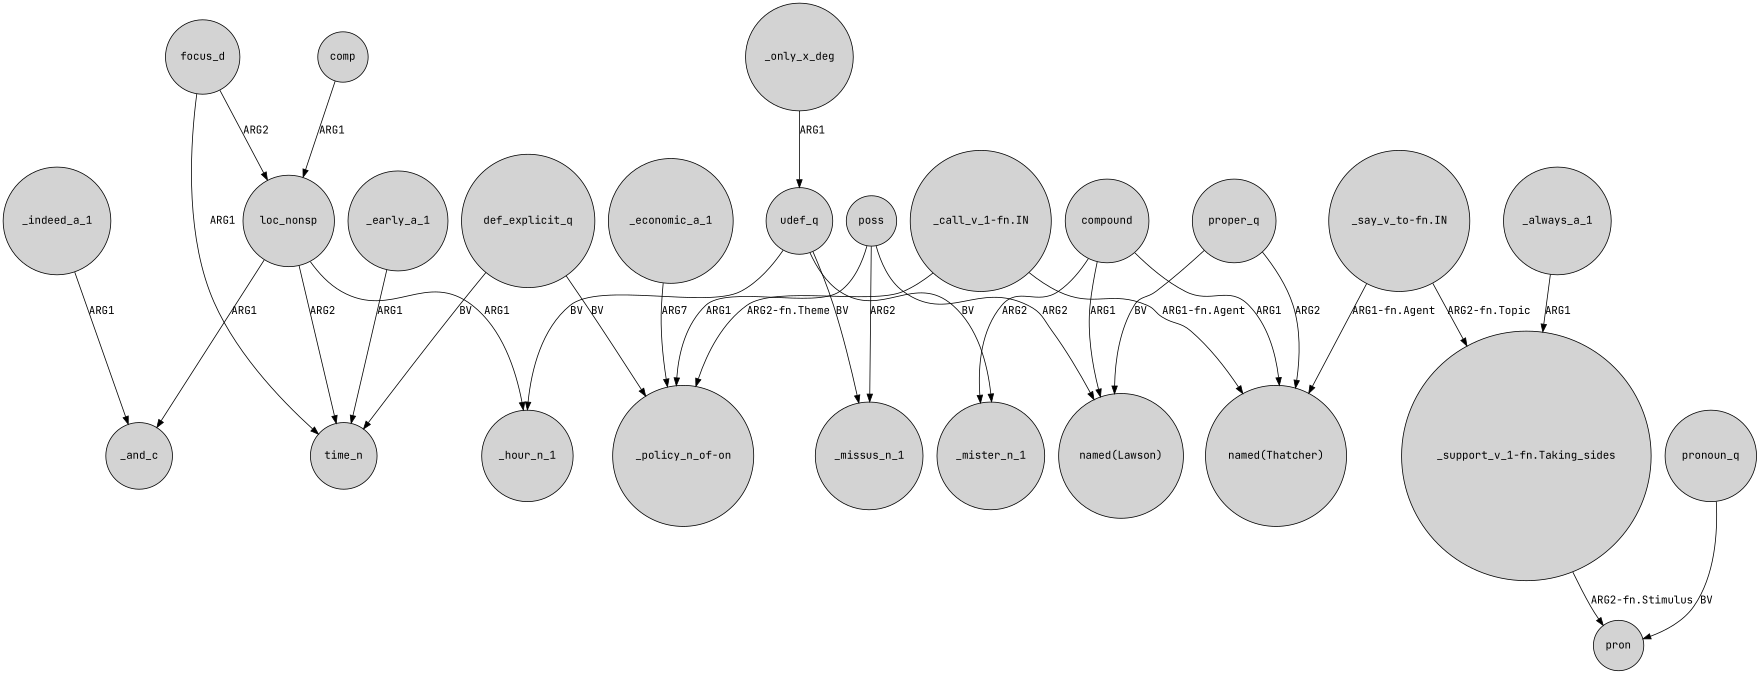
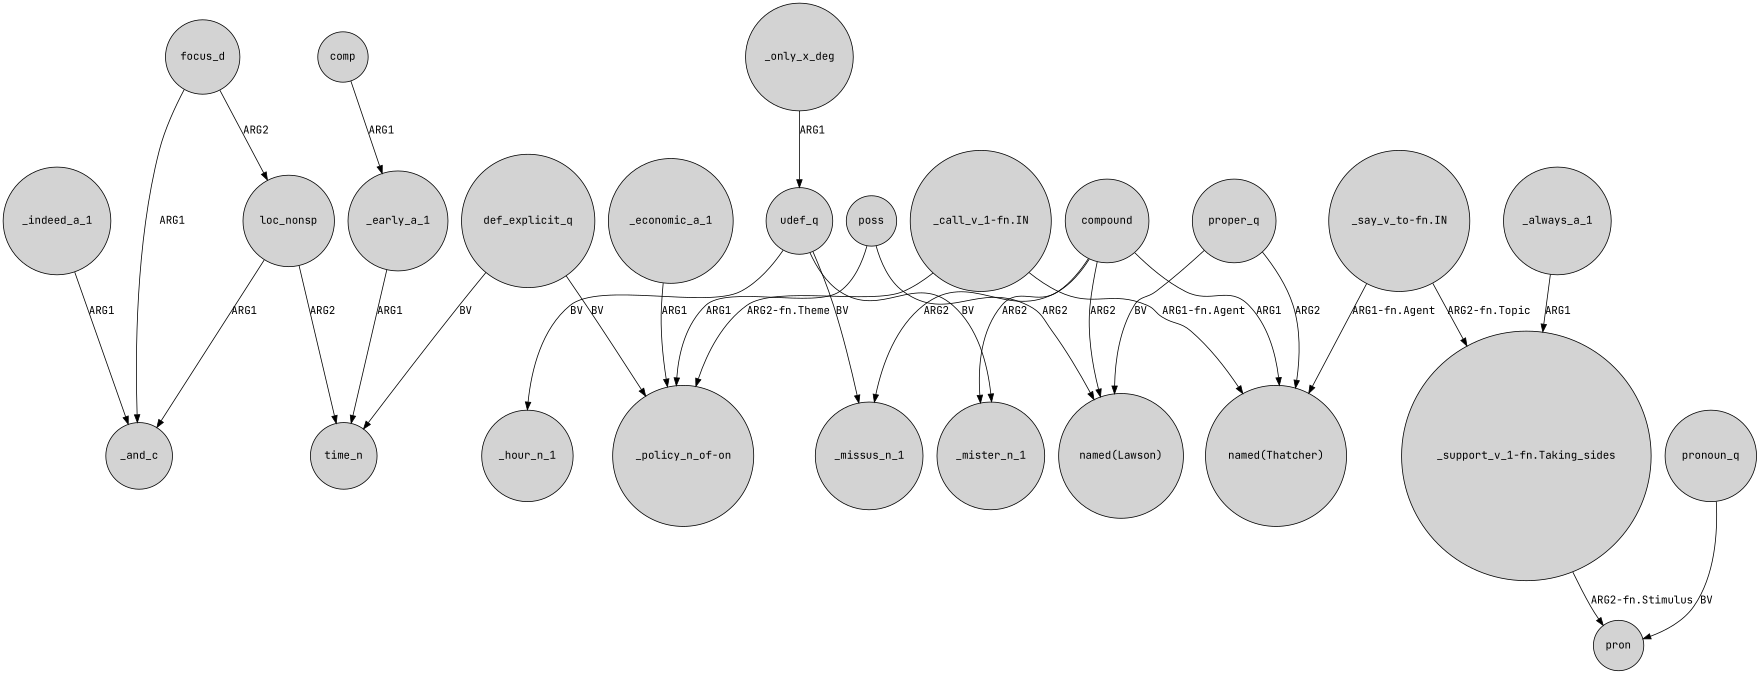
edge "comp" -> "loc_nonsp": now "comp" -> "_early_a_1"
edge "focus_d" -> "time_n": now "focus_d" -> "_and_c"
edge "loc_nonsp" -> "_hour_n_1": removed, label "ARG1"
edge "_economic_a_1" -> "_policy_n_of-on": label "ARG7" -> "ARG1"
edge "compound" -> "named(Lawson)": label "ARG1" -> "ARG2"
edge "poss" -> "_missus_n_1": now "compound" -> "_missus_n_1"
